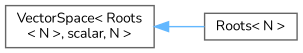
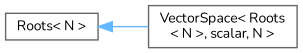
edge "Roots< N >" -> "VectorSpace< Roots < N >, scalar, N >": reversed
